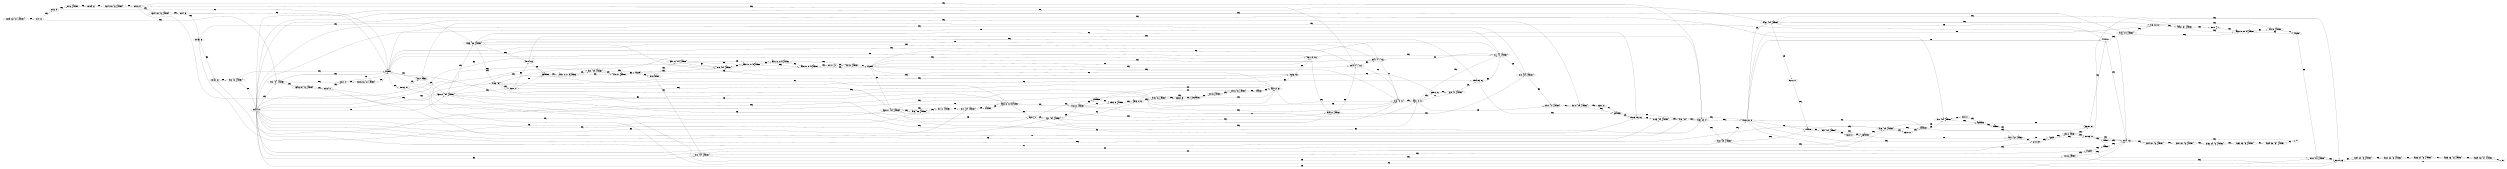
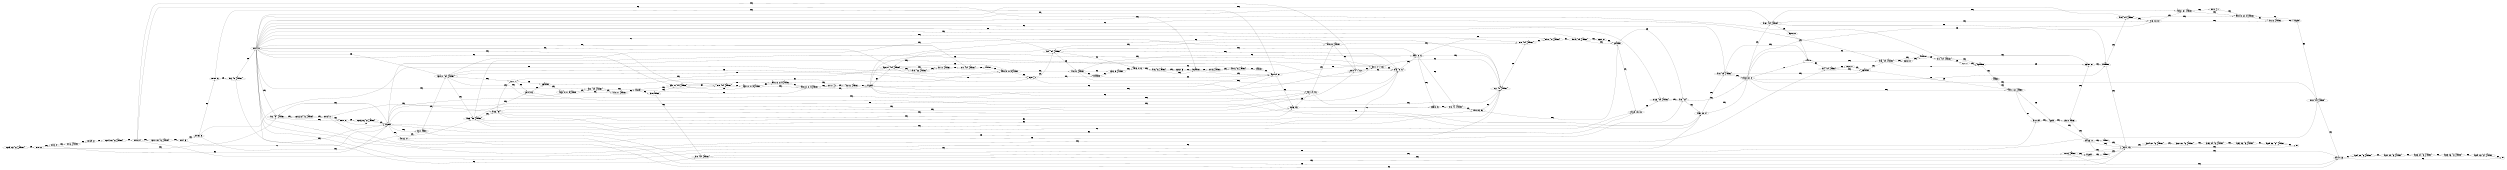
edge "ldr x25 , [ x22 , # address ]" -> "sub x2 , x25 , x26": now "ldr x25 , [ x22 , # address ]" -> "str q1 , [ x1 , # address ]"
